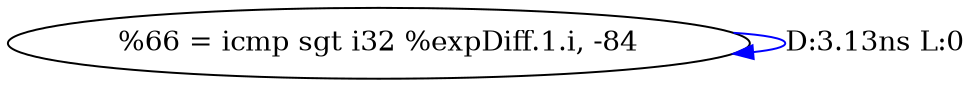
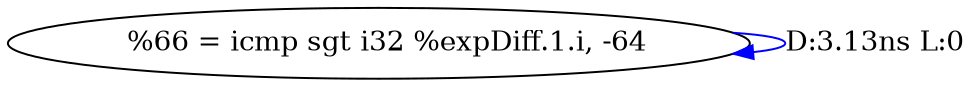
node "%66 = icmp sgt i32 %expDiff.1.i, -84": label "%66 = icmp sgt i32 %expDiff.1.i, -84" -> "%66 = icmp sgt i32 %expDiff.1.i, -64"
